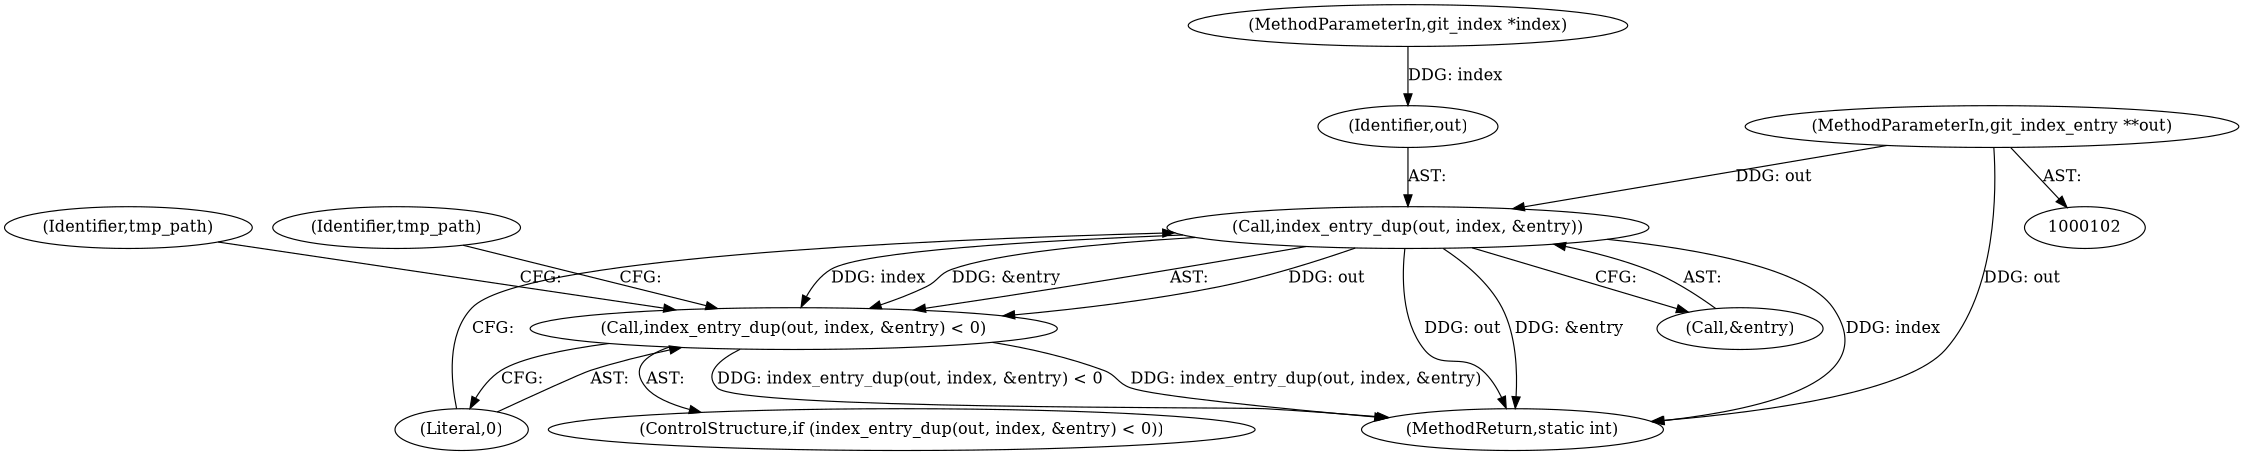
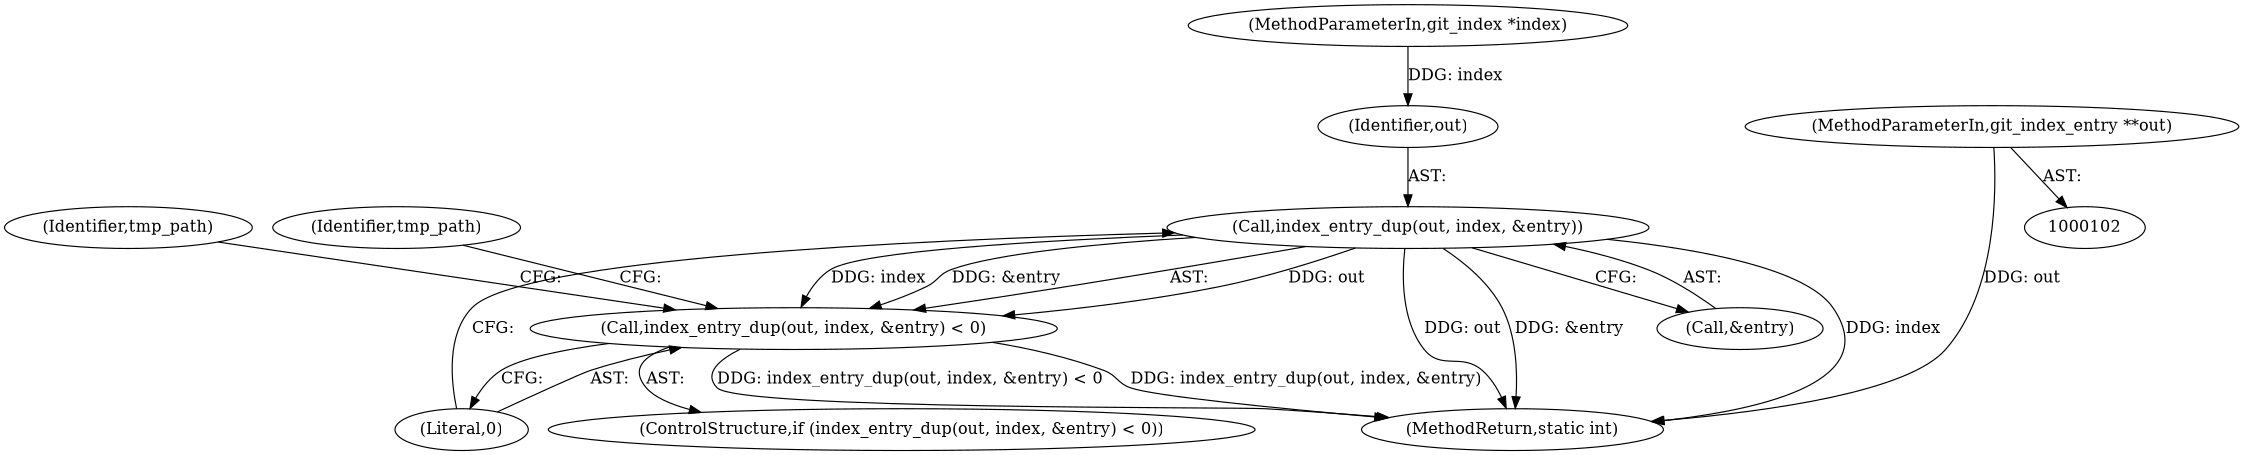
edge "(MethodParameterIn,git_index_entry **out)" -> "(Call,index_entry_dup(out, index, &entry))": removed, label "DDG: out"
